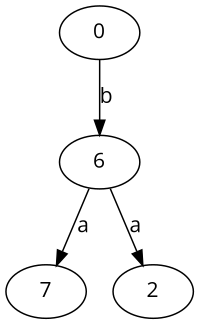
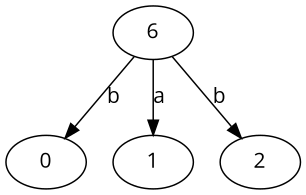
edge "0" -> "6": reversed
edge "6" -> "2": label "a" -> "b"
node "7": label "7" -> "1"
